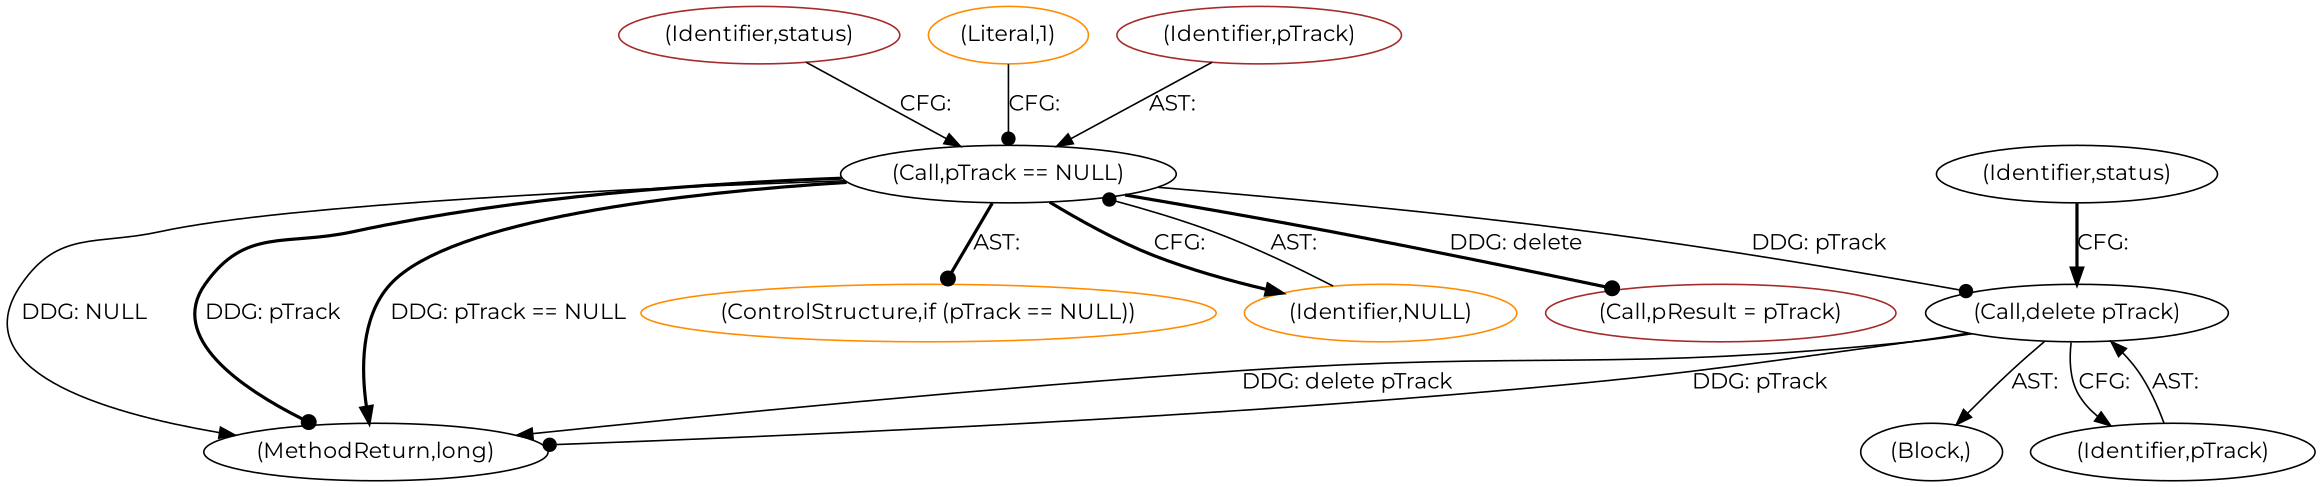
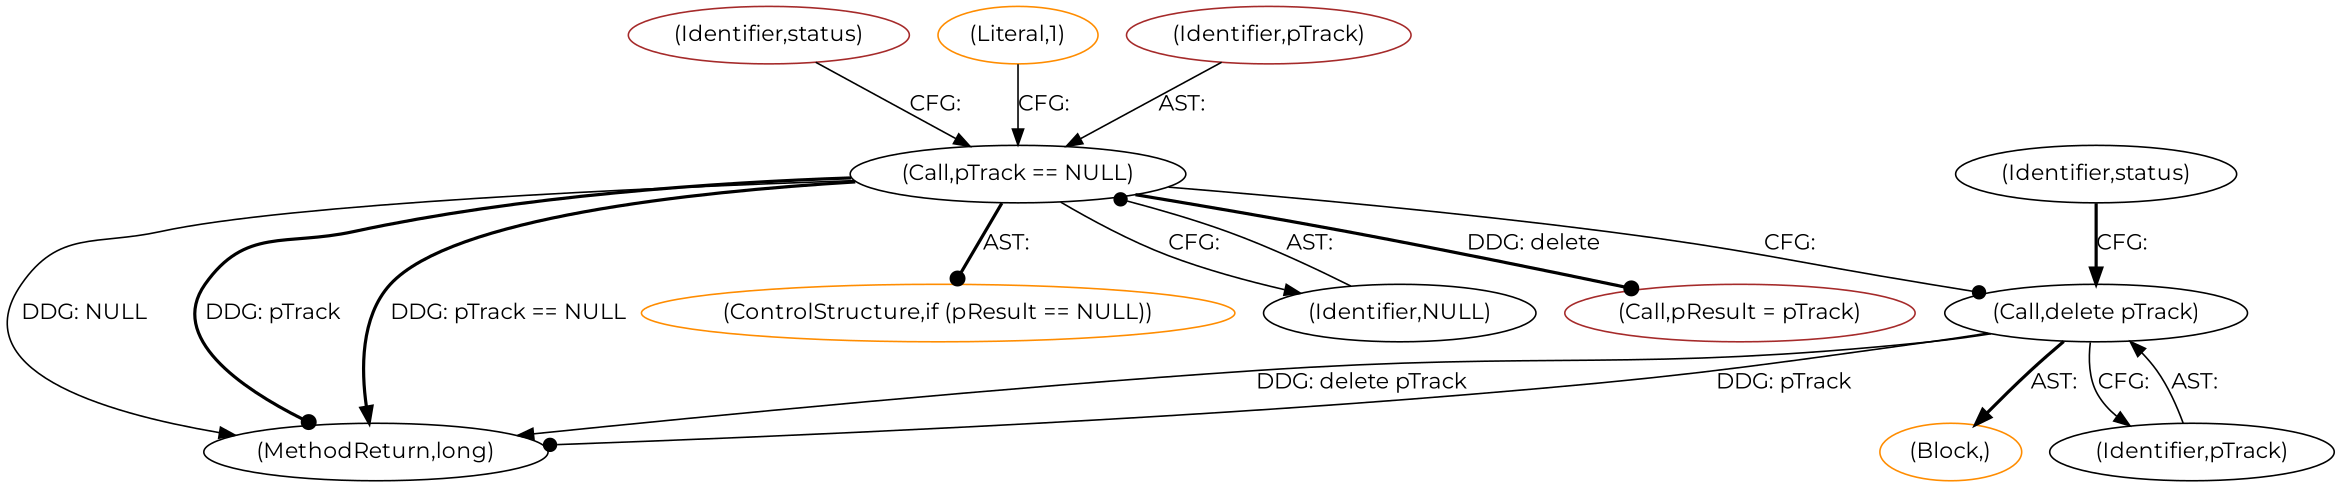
edge "(Literal,1)" -> "(Call,pTrack == NULL)": arrowhead dot -> normal
edge "(Call,pTrack == NULL)" -> "(Call,delete pTrack)": label "DDG: pTrack" -> "CFG: "
edge "(Call,pTrack == NULL)" -> "(Identifier,NULL)": style bold -> solid
node "(ControlStructure,if (pTrack == NULL))": label "(ControlStructure,if (pTrack == NULL))" -> "(ControlStructure,if (pResult == NULL))"
node "(Identifier,NULL)": color darkorange -> black
edge "(Call,delete pTrack)" -> "(Block,)": style solid -> bold
node "(Block,)": color black -> darkorange
